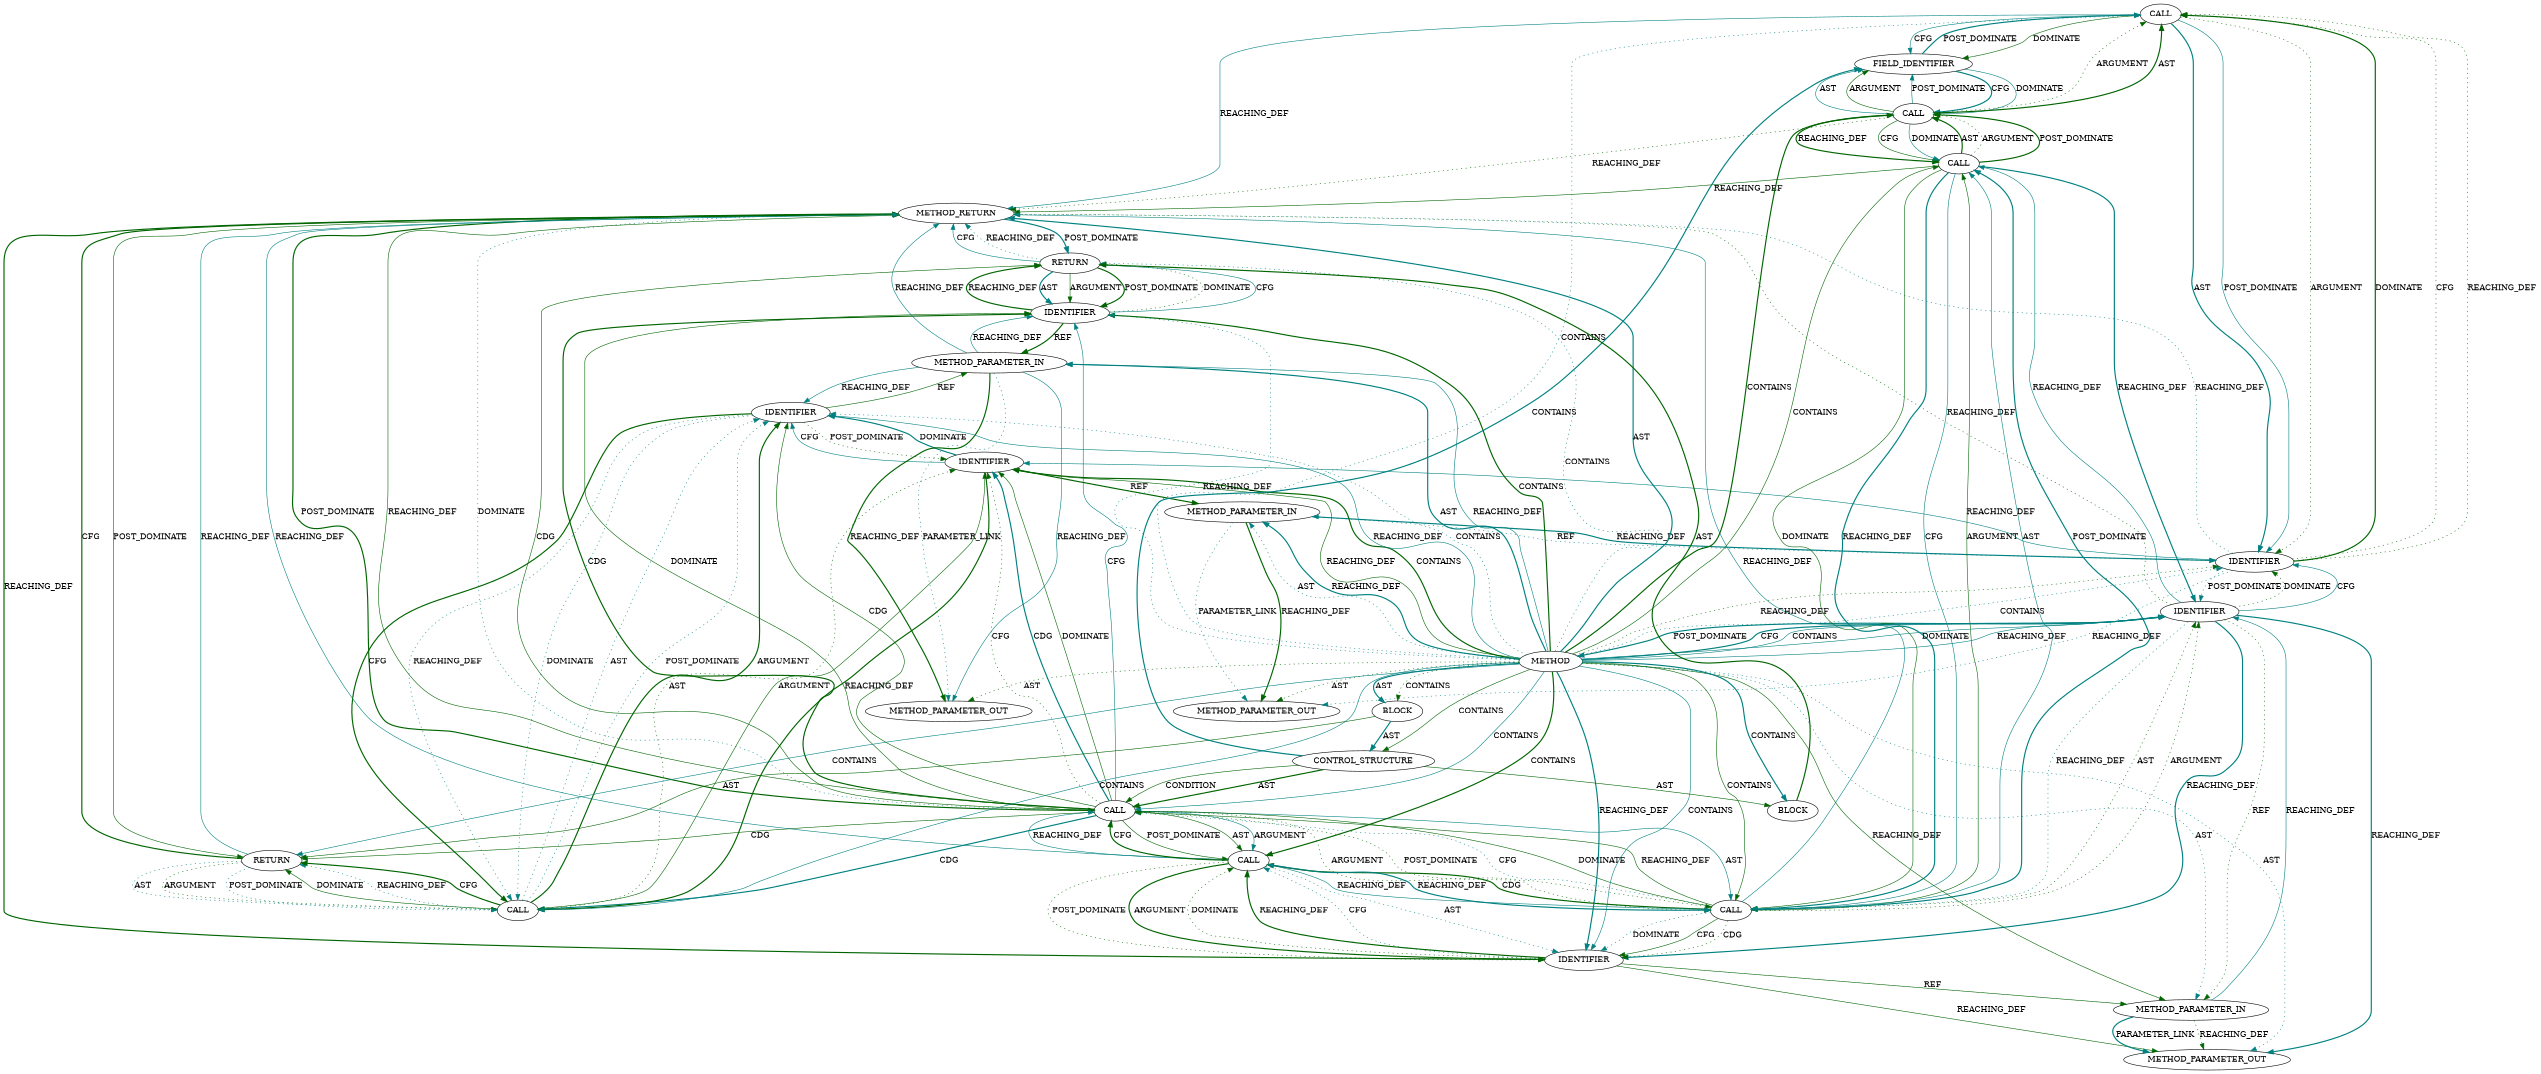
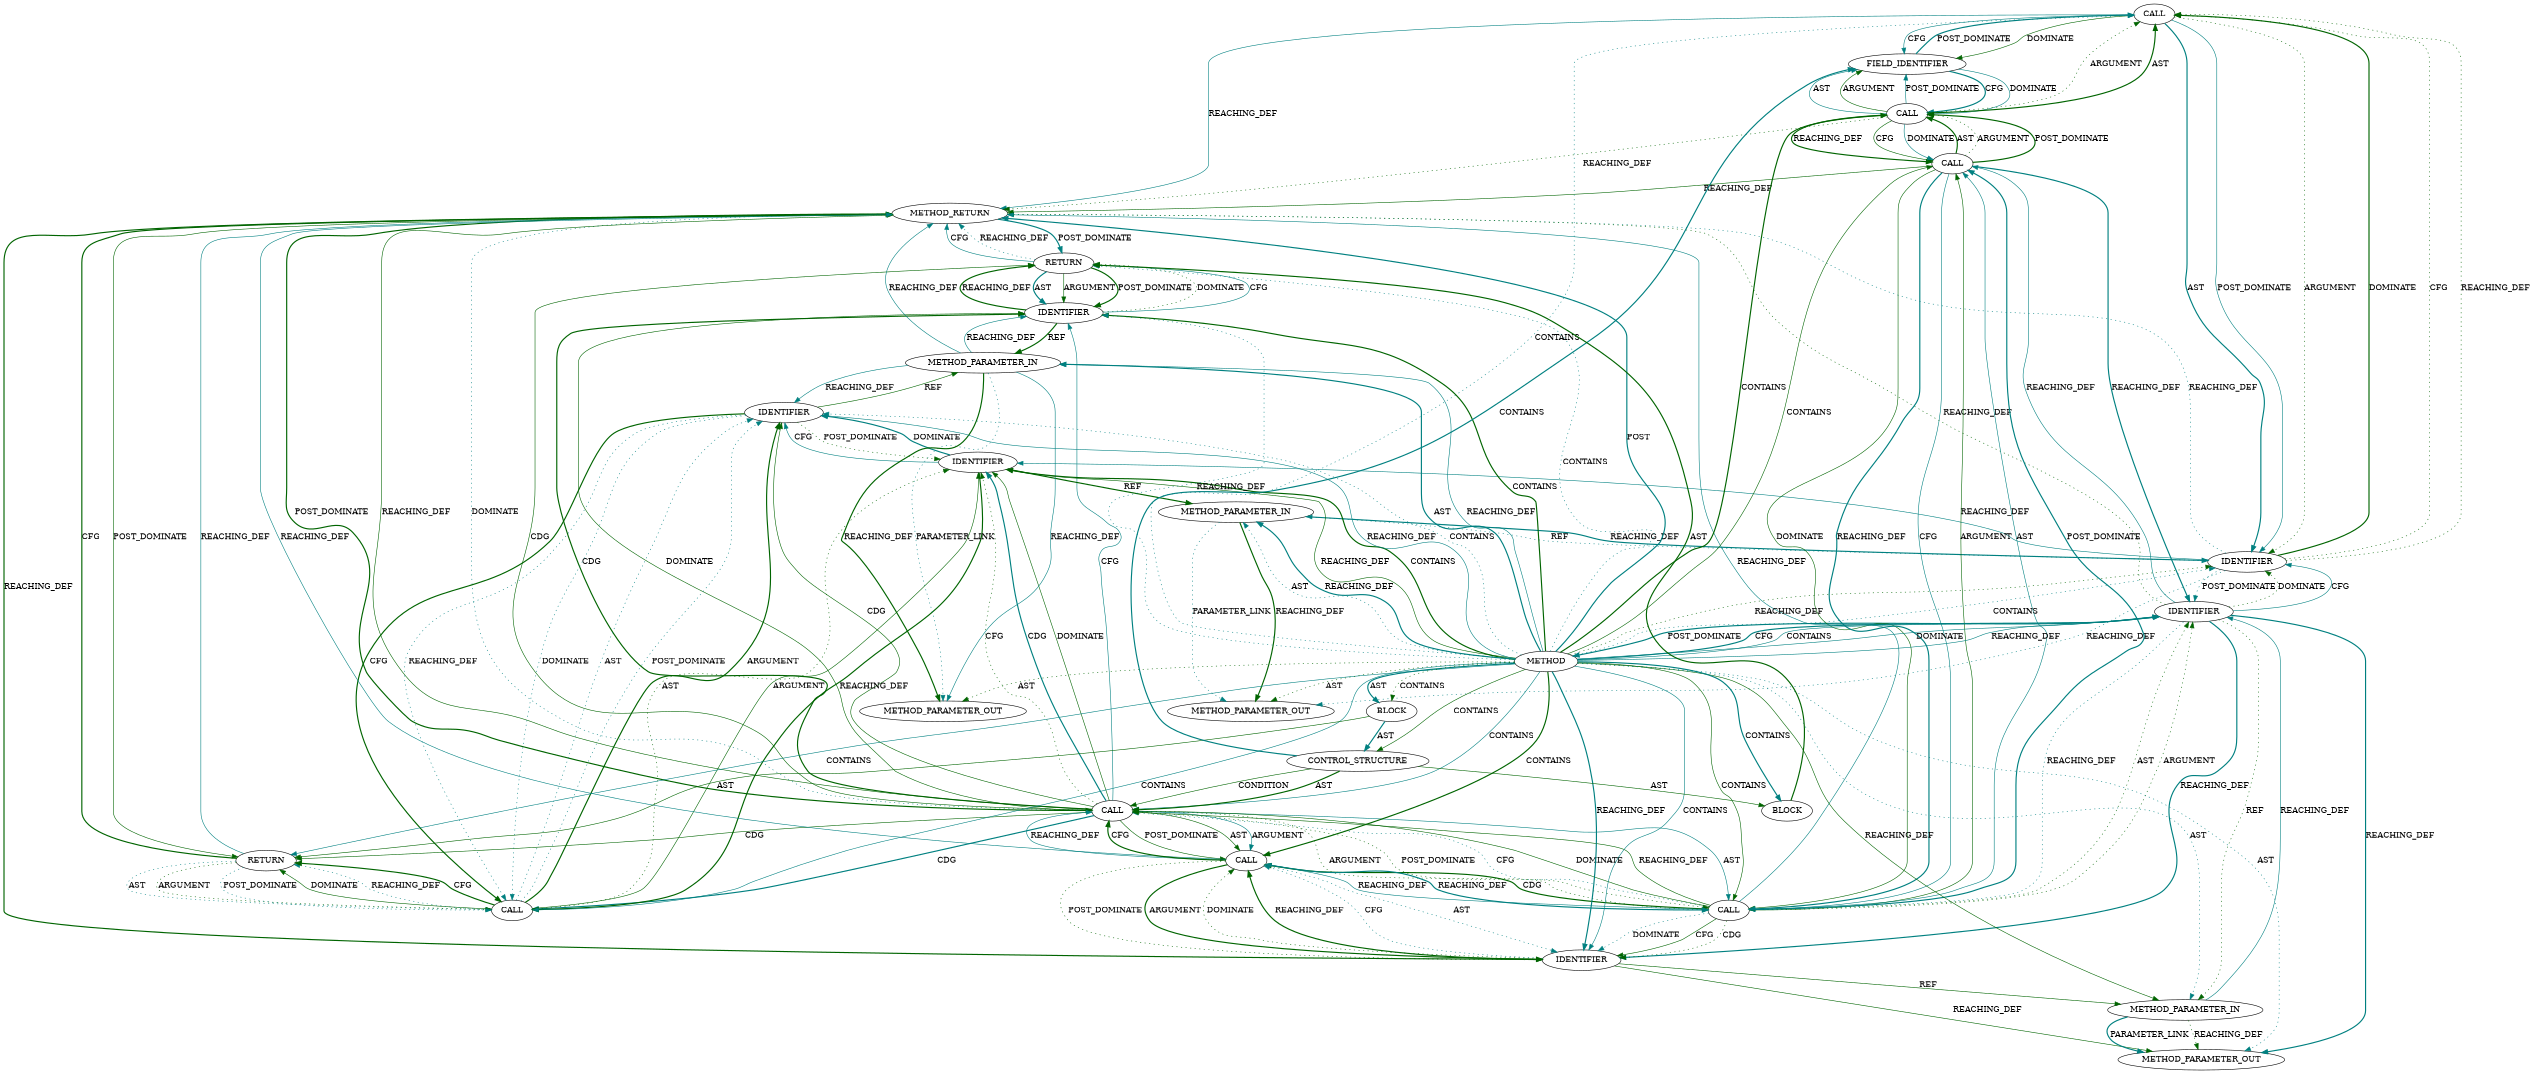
edge "METHOD" -> "METHOD_RETURN": label "AST" -> "POST"
